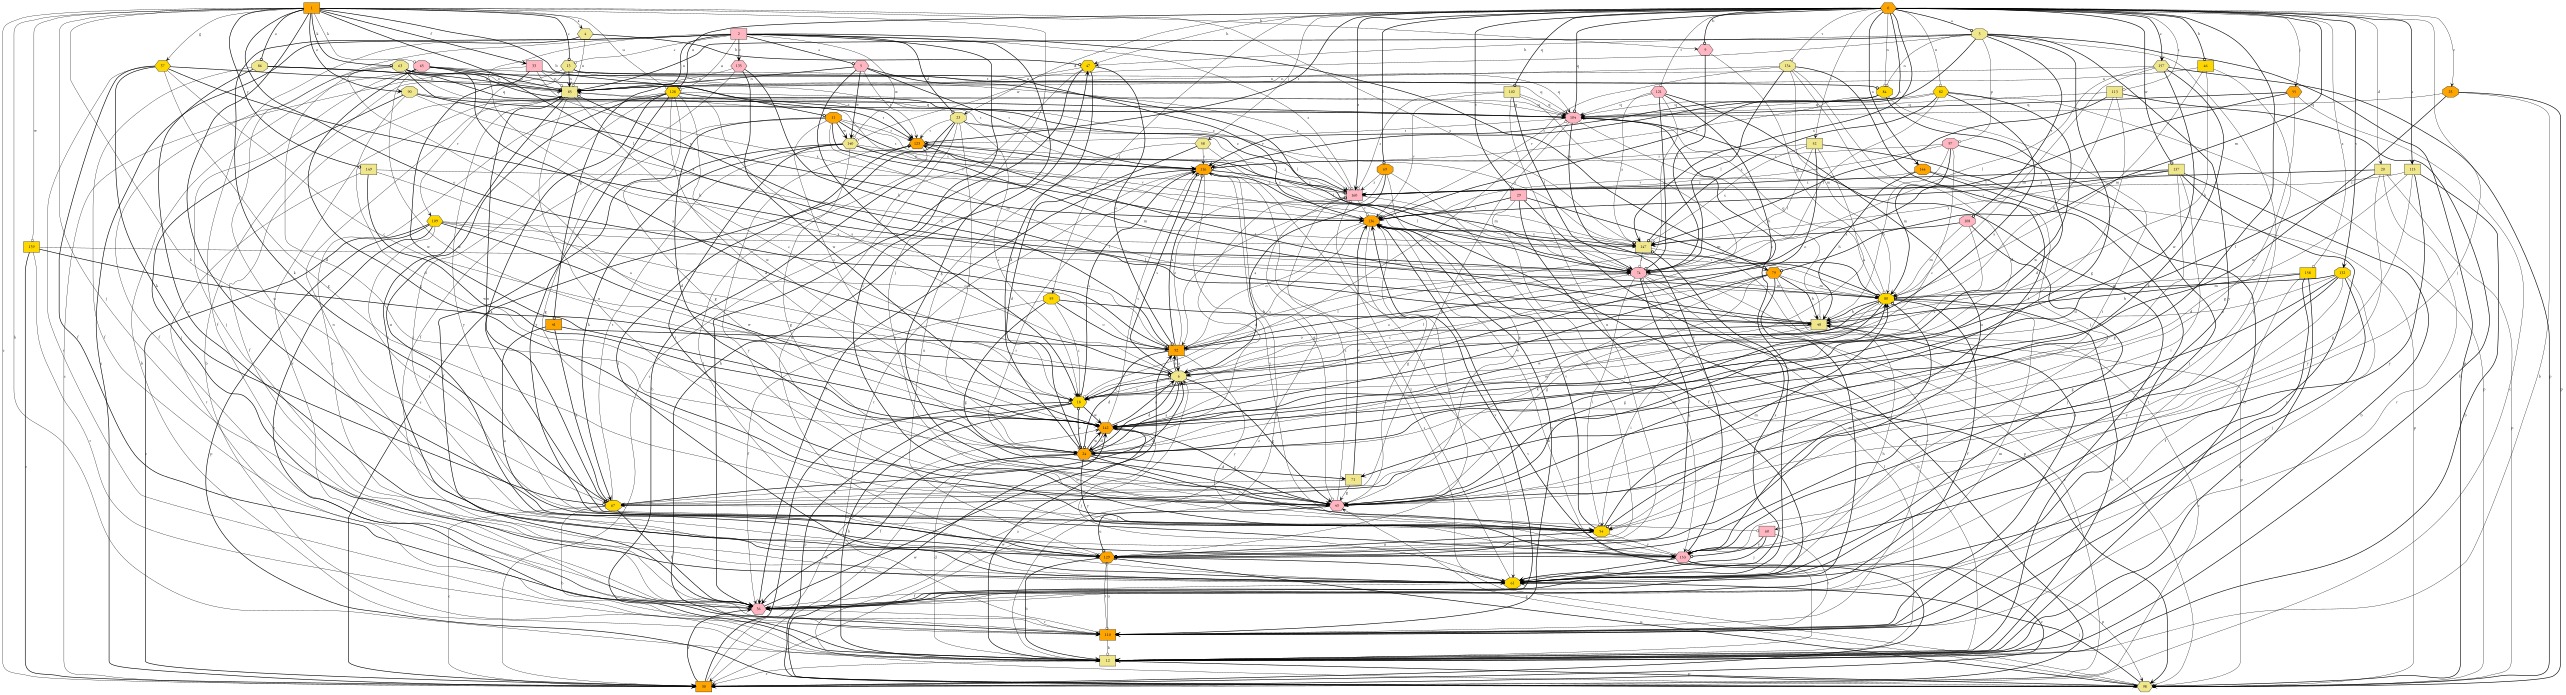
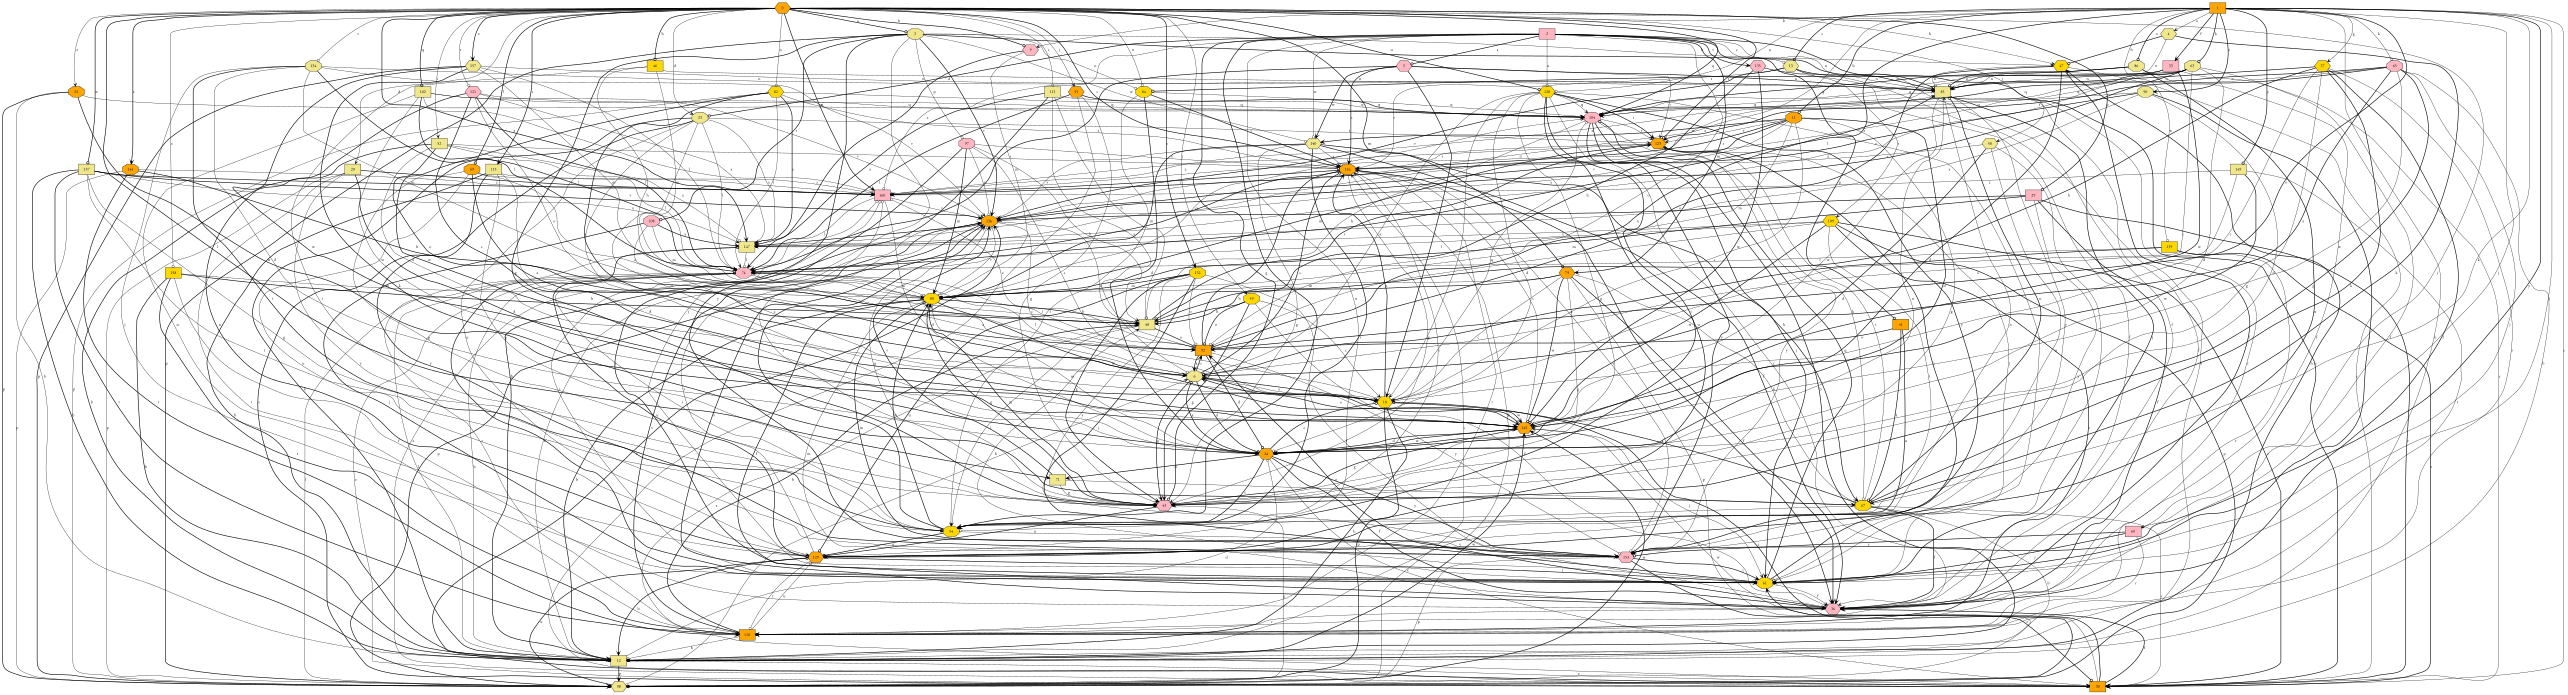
edge "82" -> "147": arrowhead odot -> vee
edge "61" -> "104": added, label "q"
